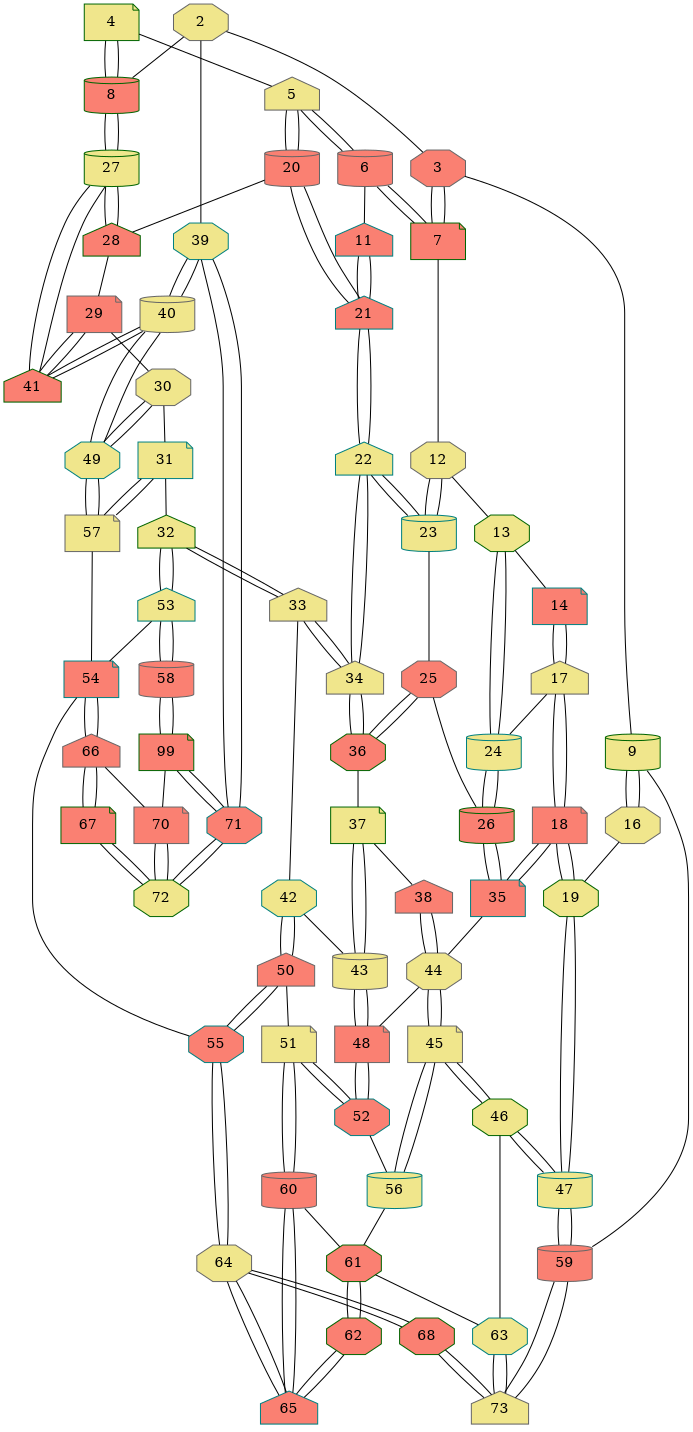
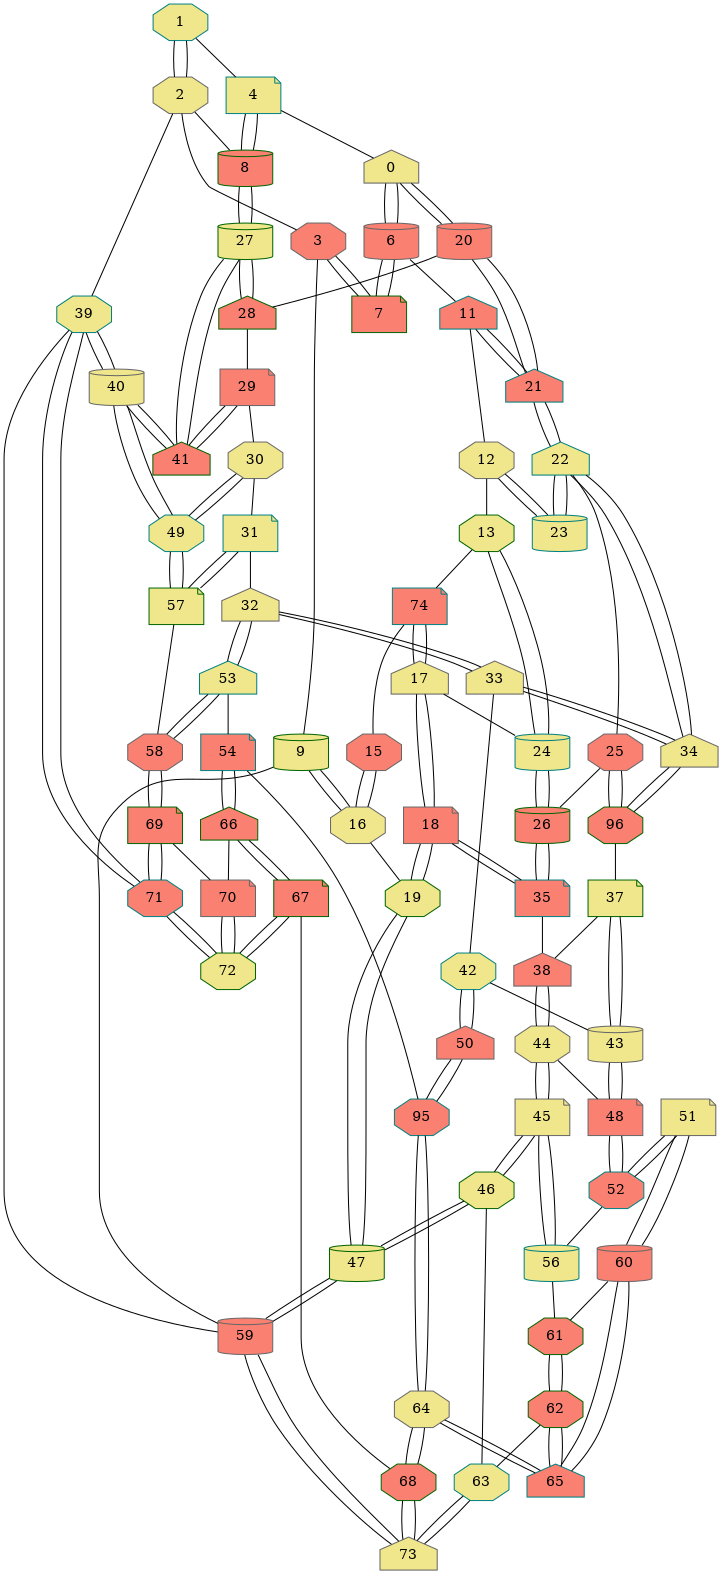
node "4": color darkgreen -> teal
node "1": added
node "5": label "5" -> "0"
edge "7" -- "12": now "11" -- "12"
node "57": color gray40 -> darkgreen
node "32": color darkgreen -> gray40
edge "57" -- "54": now "57" -- "58"
edge "23" -- "25": now "22" -- "25"
node "14": label "14" -> "74"
node "58": shape cylinder -> octagon
node "66": color gray40 -> darkgreen
node "99": label "99" -> "69"
node "36": label "36" -> "96"
node "15": added
edge "39" -- "59": added
edge "35" -- "44": now "35" -- "38"
edge "50" -- "51": removed
node "55": label "55" -> "95"
node "47": color teal -> darkgreen
edge "67" -- "68": added
edge "61" -- "63": now "62" -- "63"
